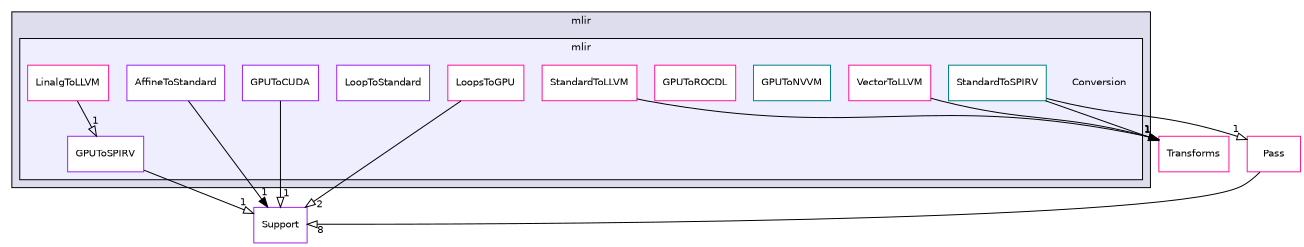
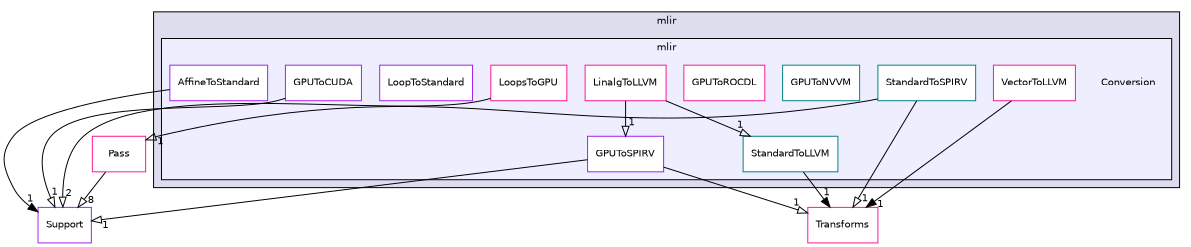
node "StandardToLLVM": color deeppink -> teal
edge "LinalgToLLVM" -> "StandardToLLVM": added
edge "GPUToSPIRV" -> "Transforms": added
